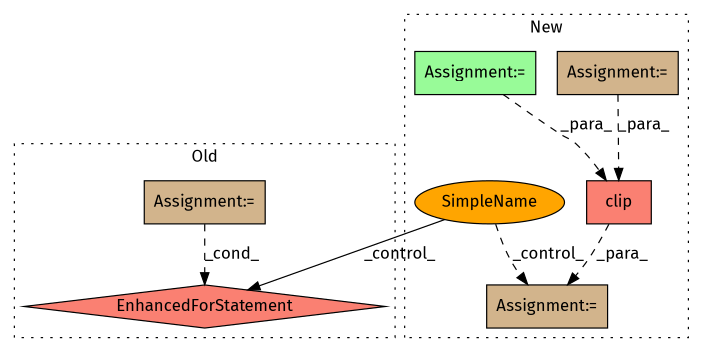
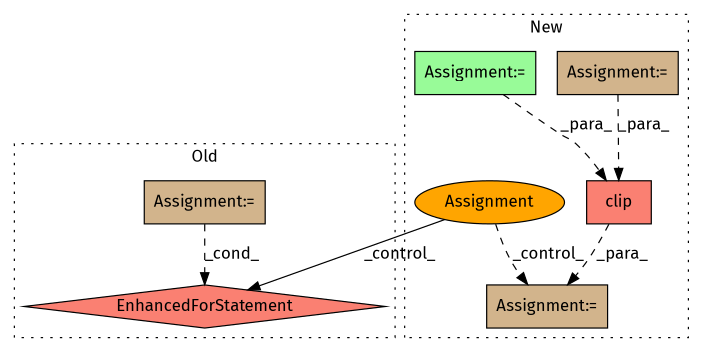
node "SimpleName": label "SimpleName" -> "Assignment"
